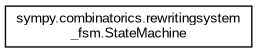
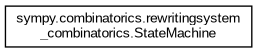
node "sympy.combinatorics.rewritingsystem _fsm.StateMachine": label "sympy.combinatorics.rewritingsystem _fsm.StateMachine" -> "sympy.combinatorics.rewritingsystem _combinatorics.StateMachine"
